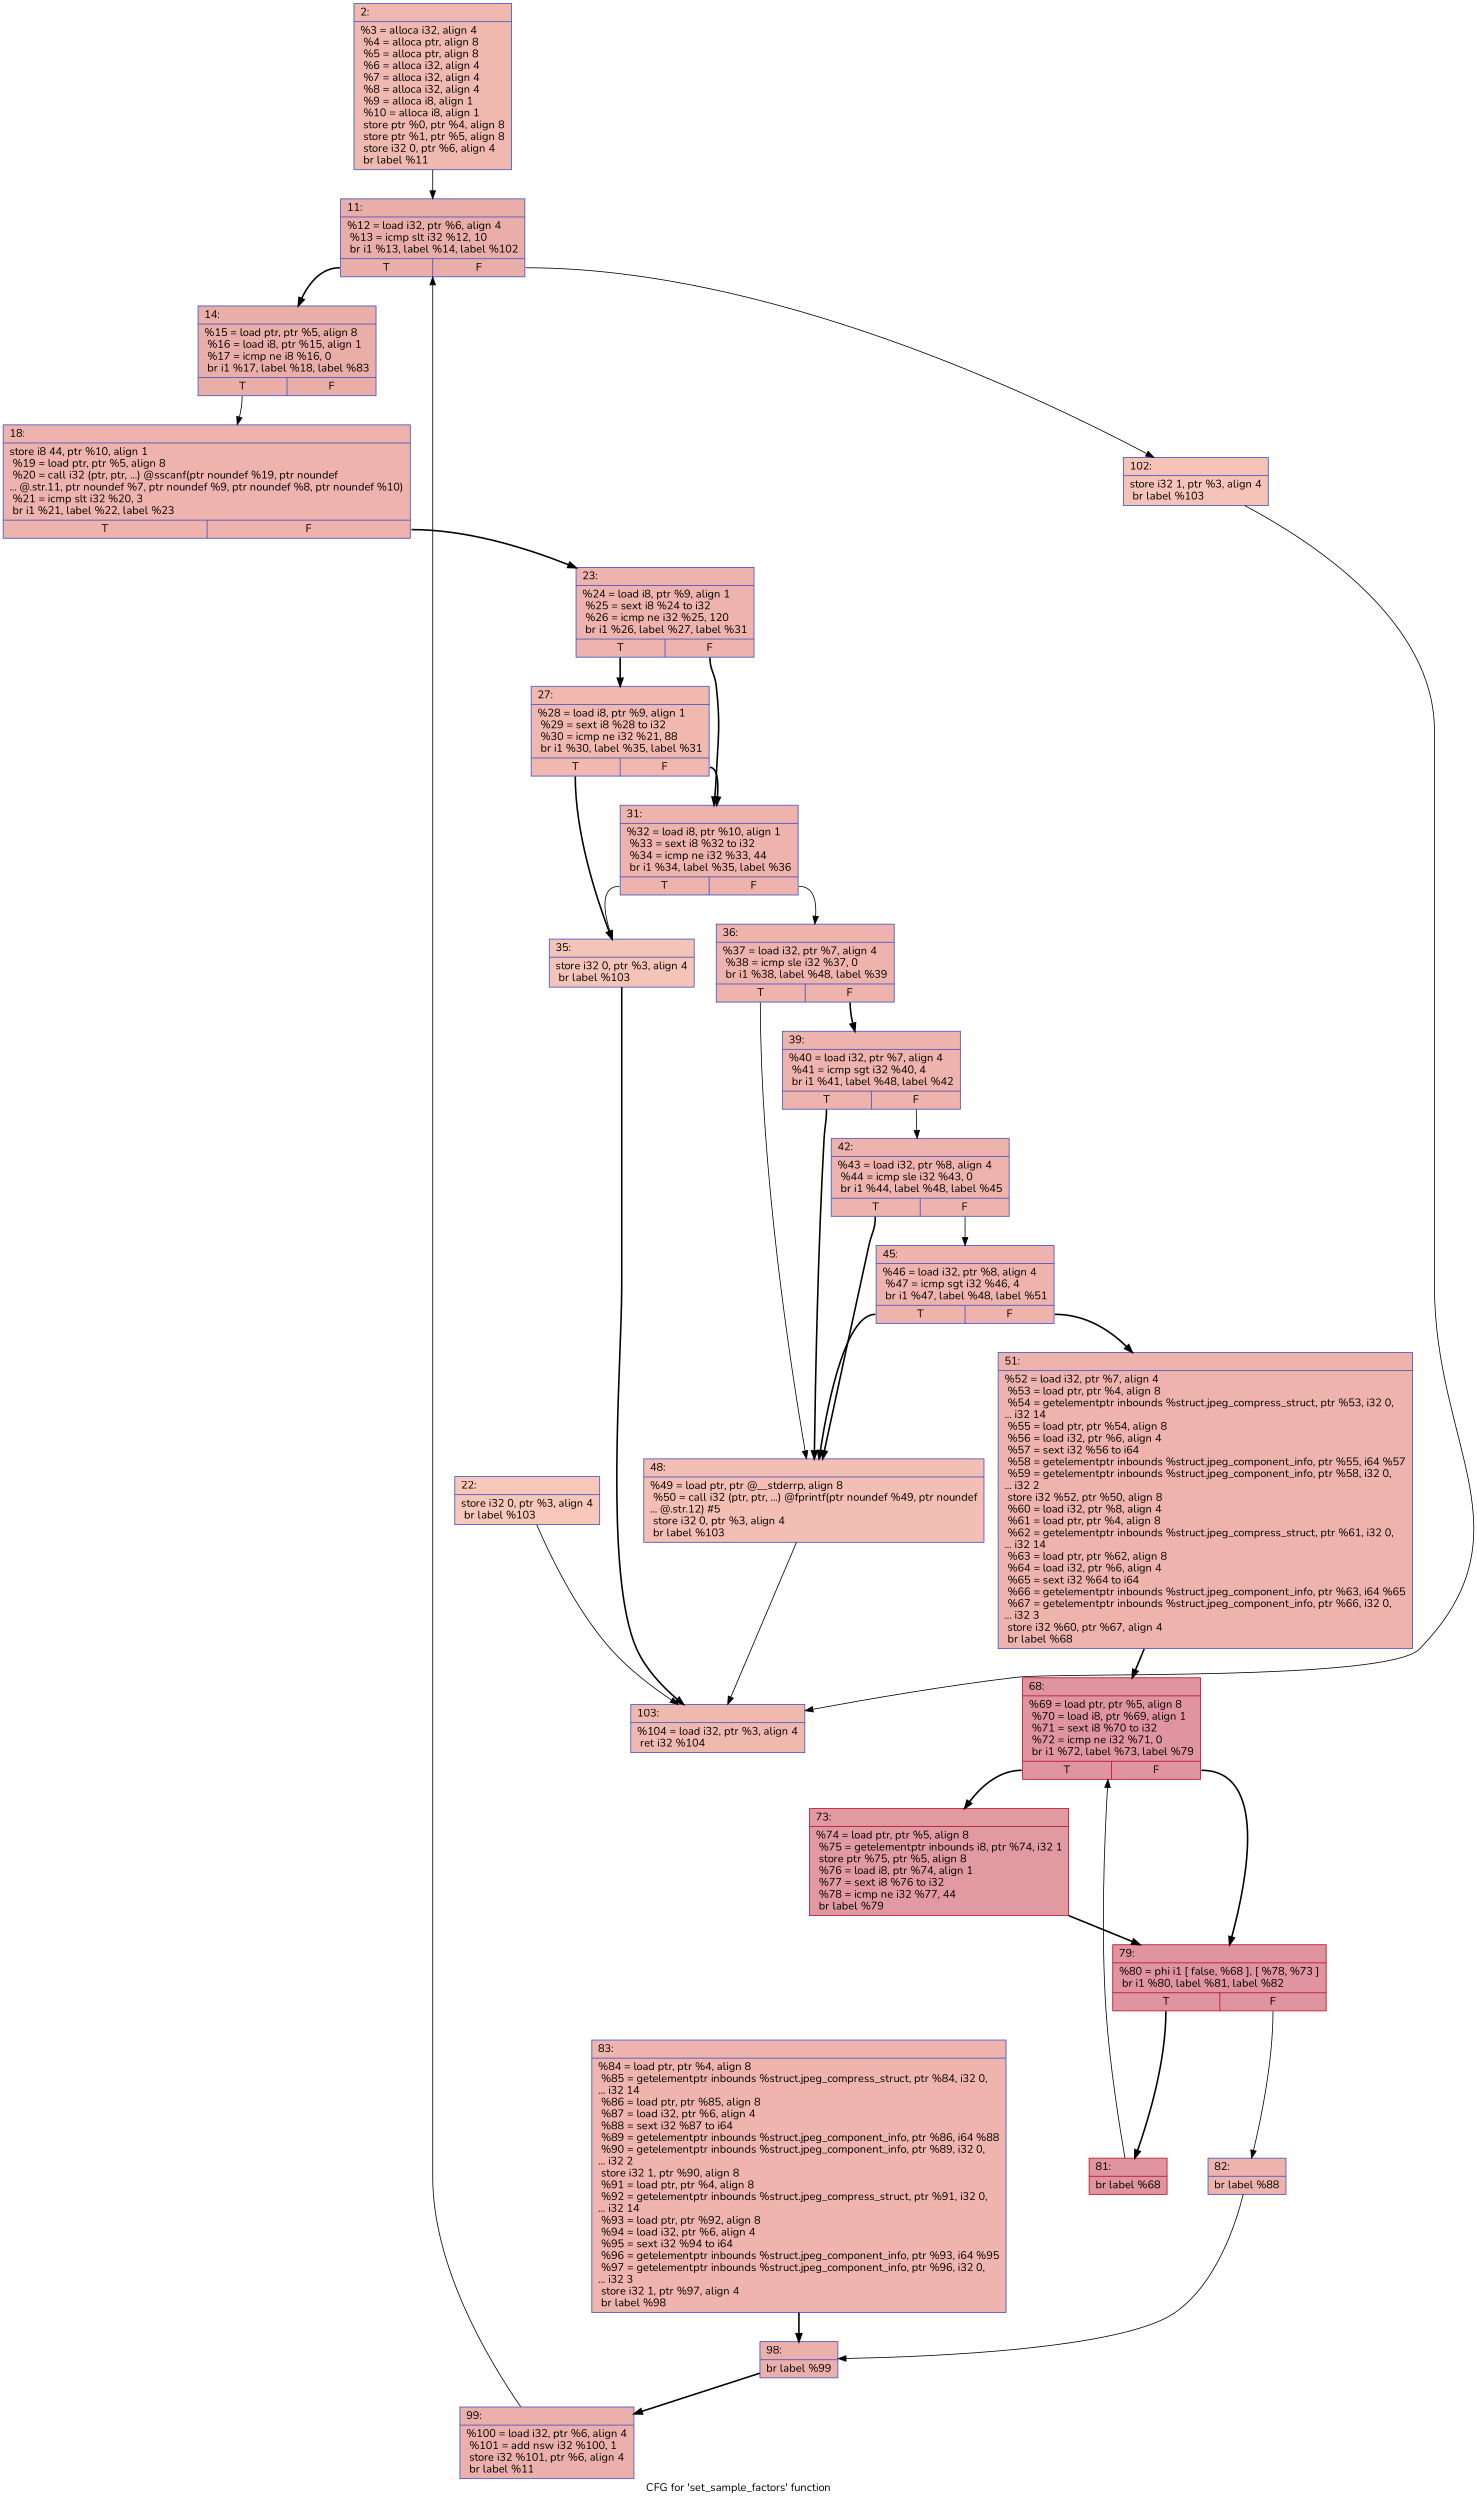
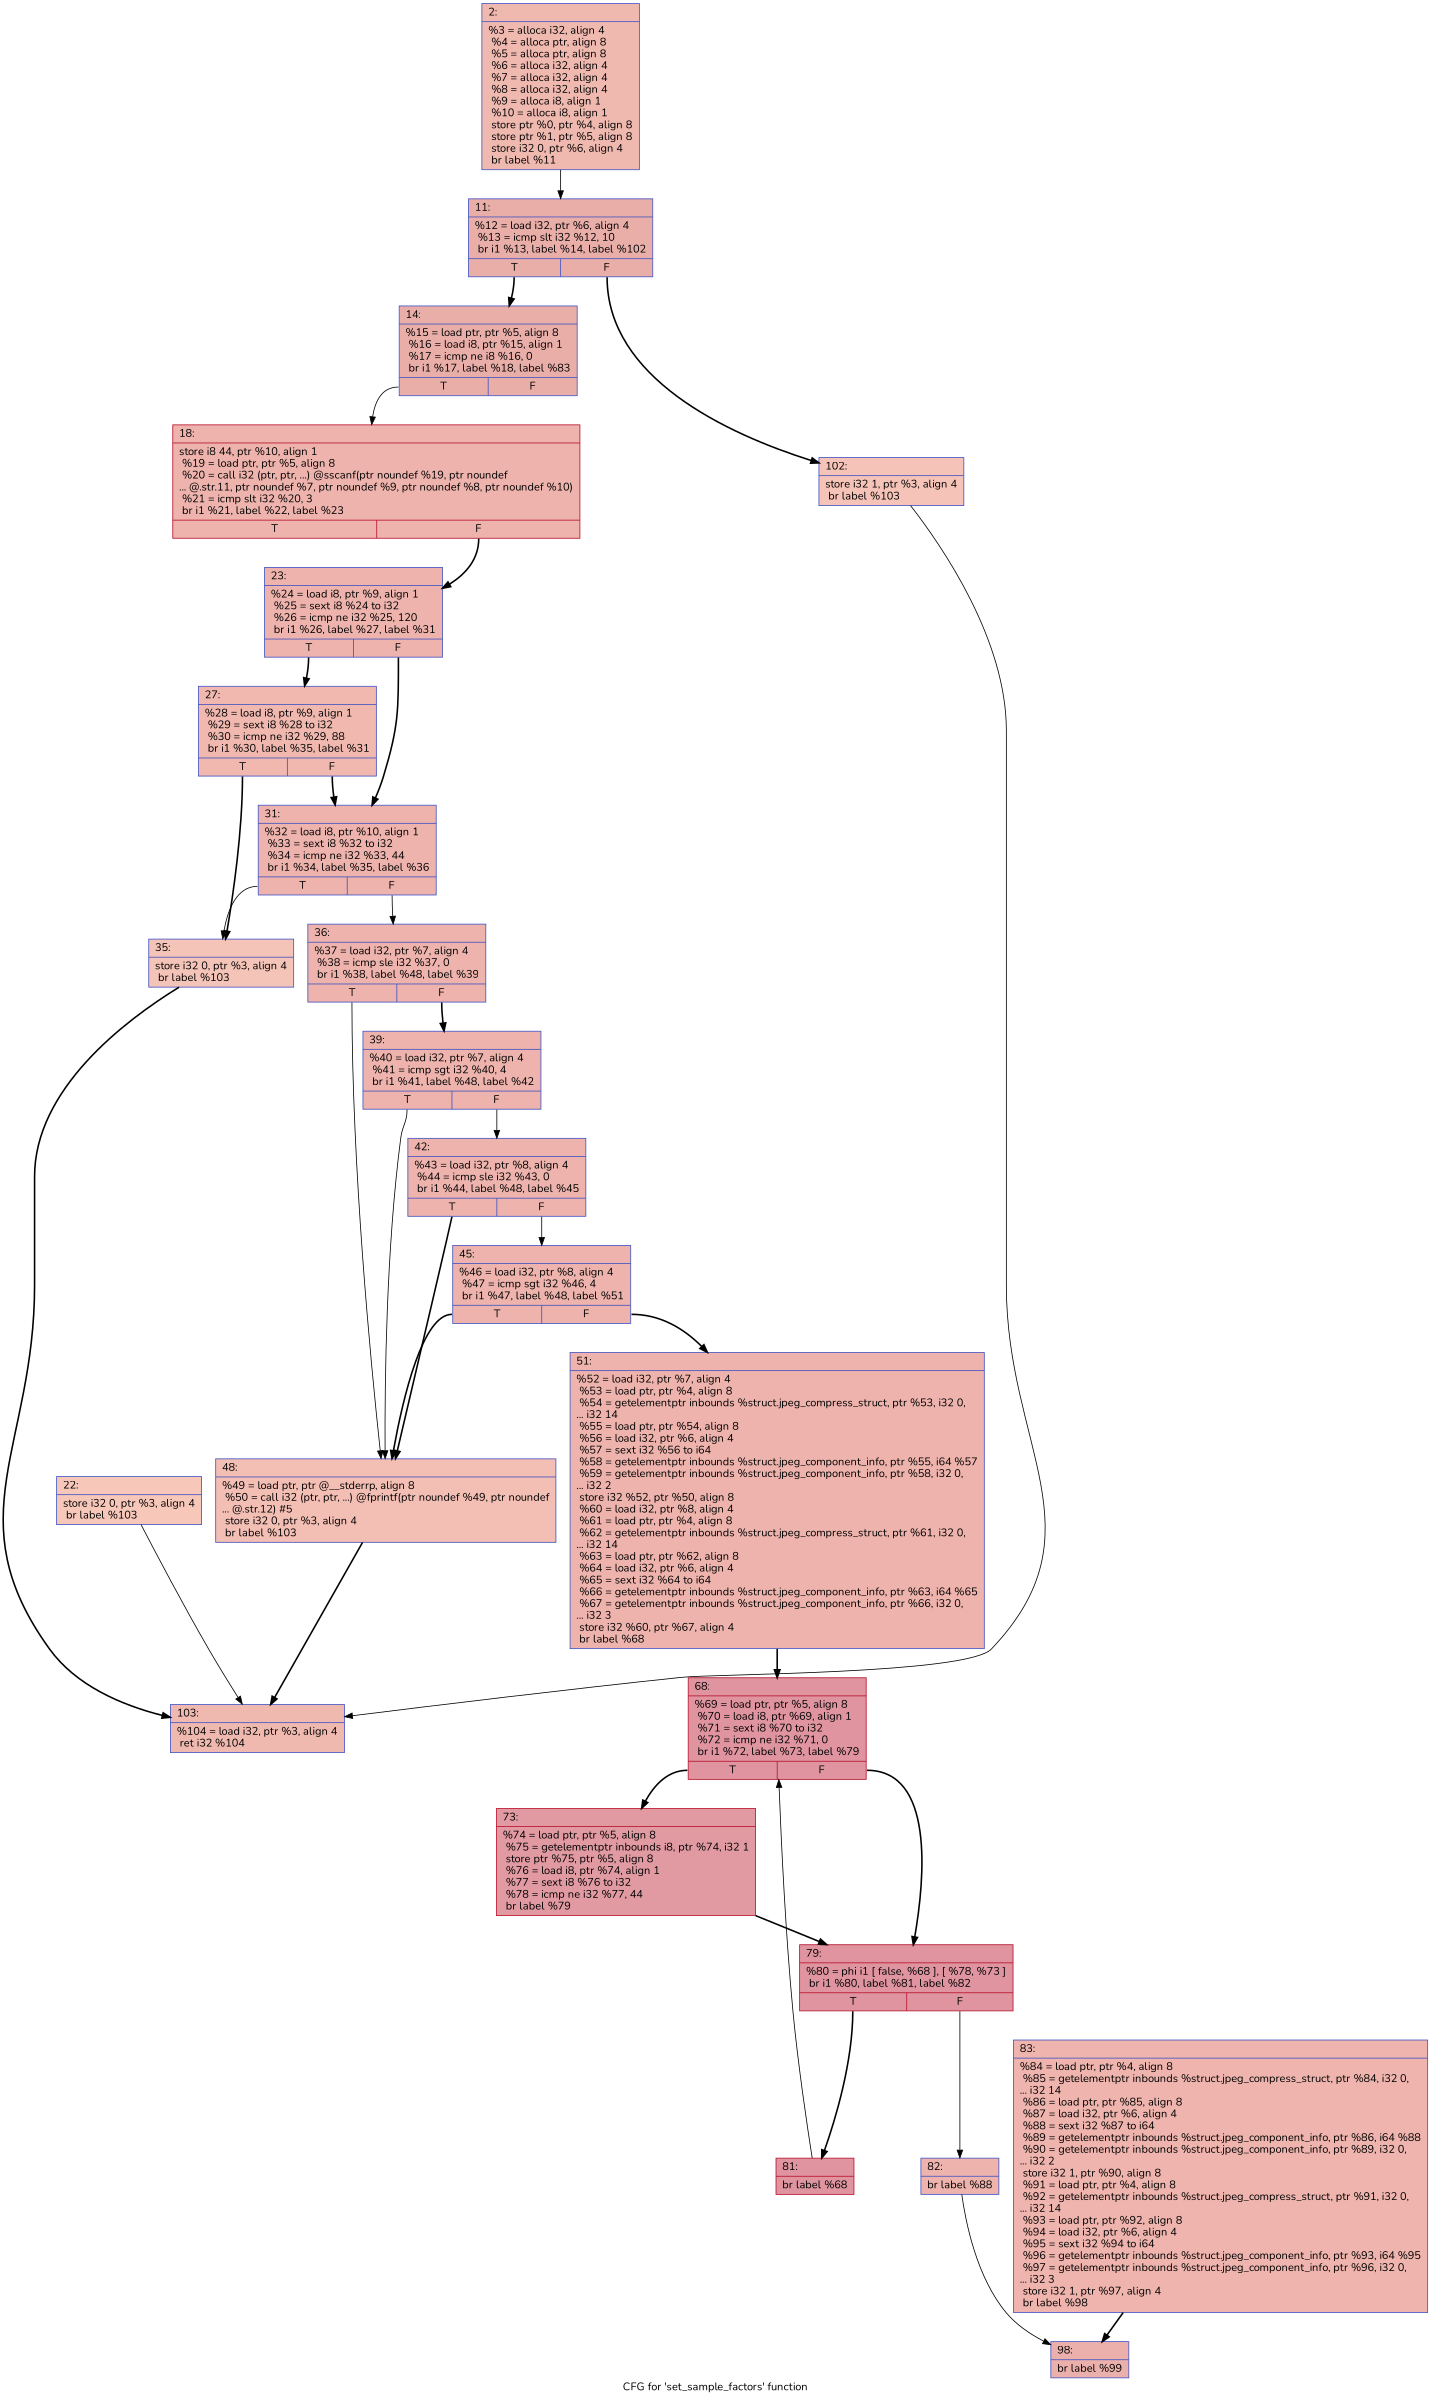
edge "11:" -> "102:": style solid -> bold
node "18:": color #3d50c3ff -> #b70d28ff
node "27:": text "%30 = icmp ne i32 %21, 88" -> "%30 = icmp ne i32 %29, 88"
edge "39:" -> "48:": style bold -> solid
edge "48:" -> "103:": style solid -> bold
node "99:": removed
